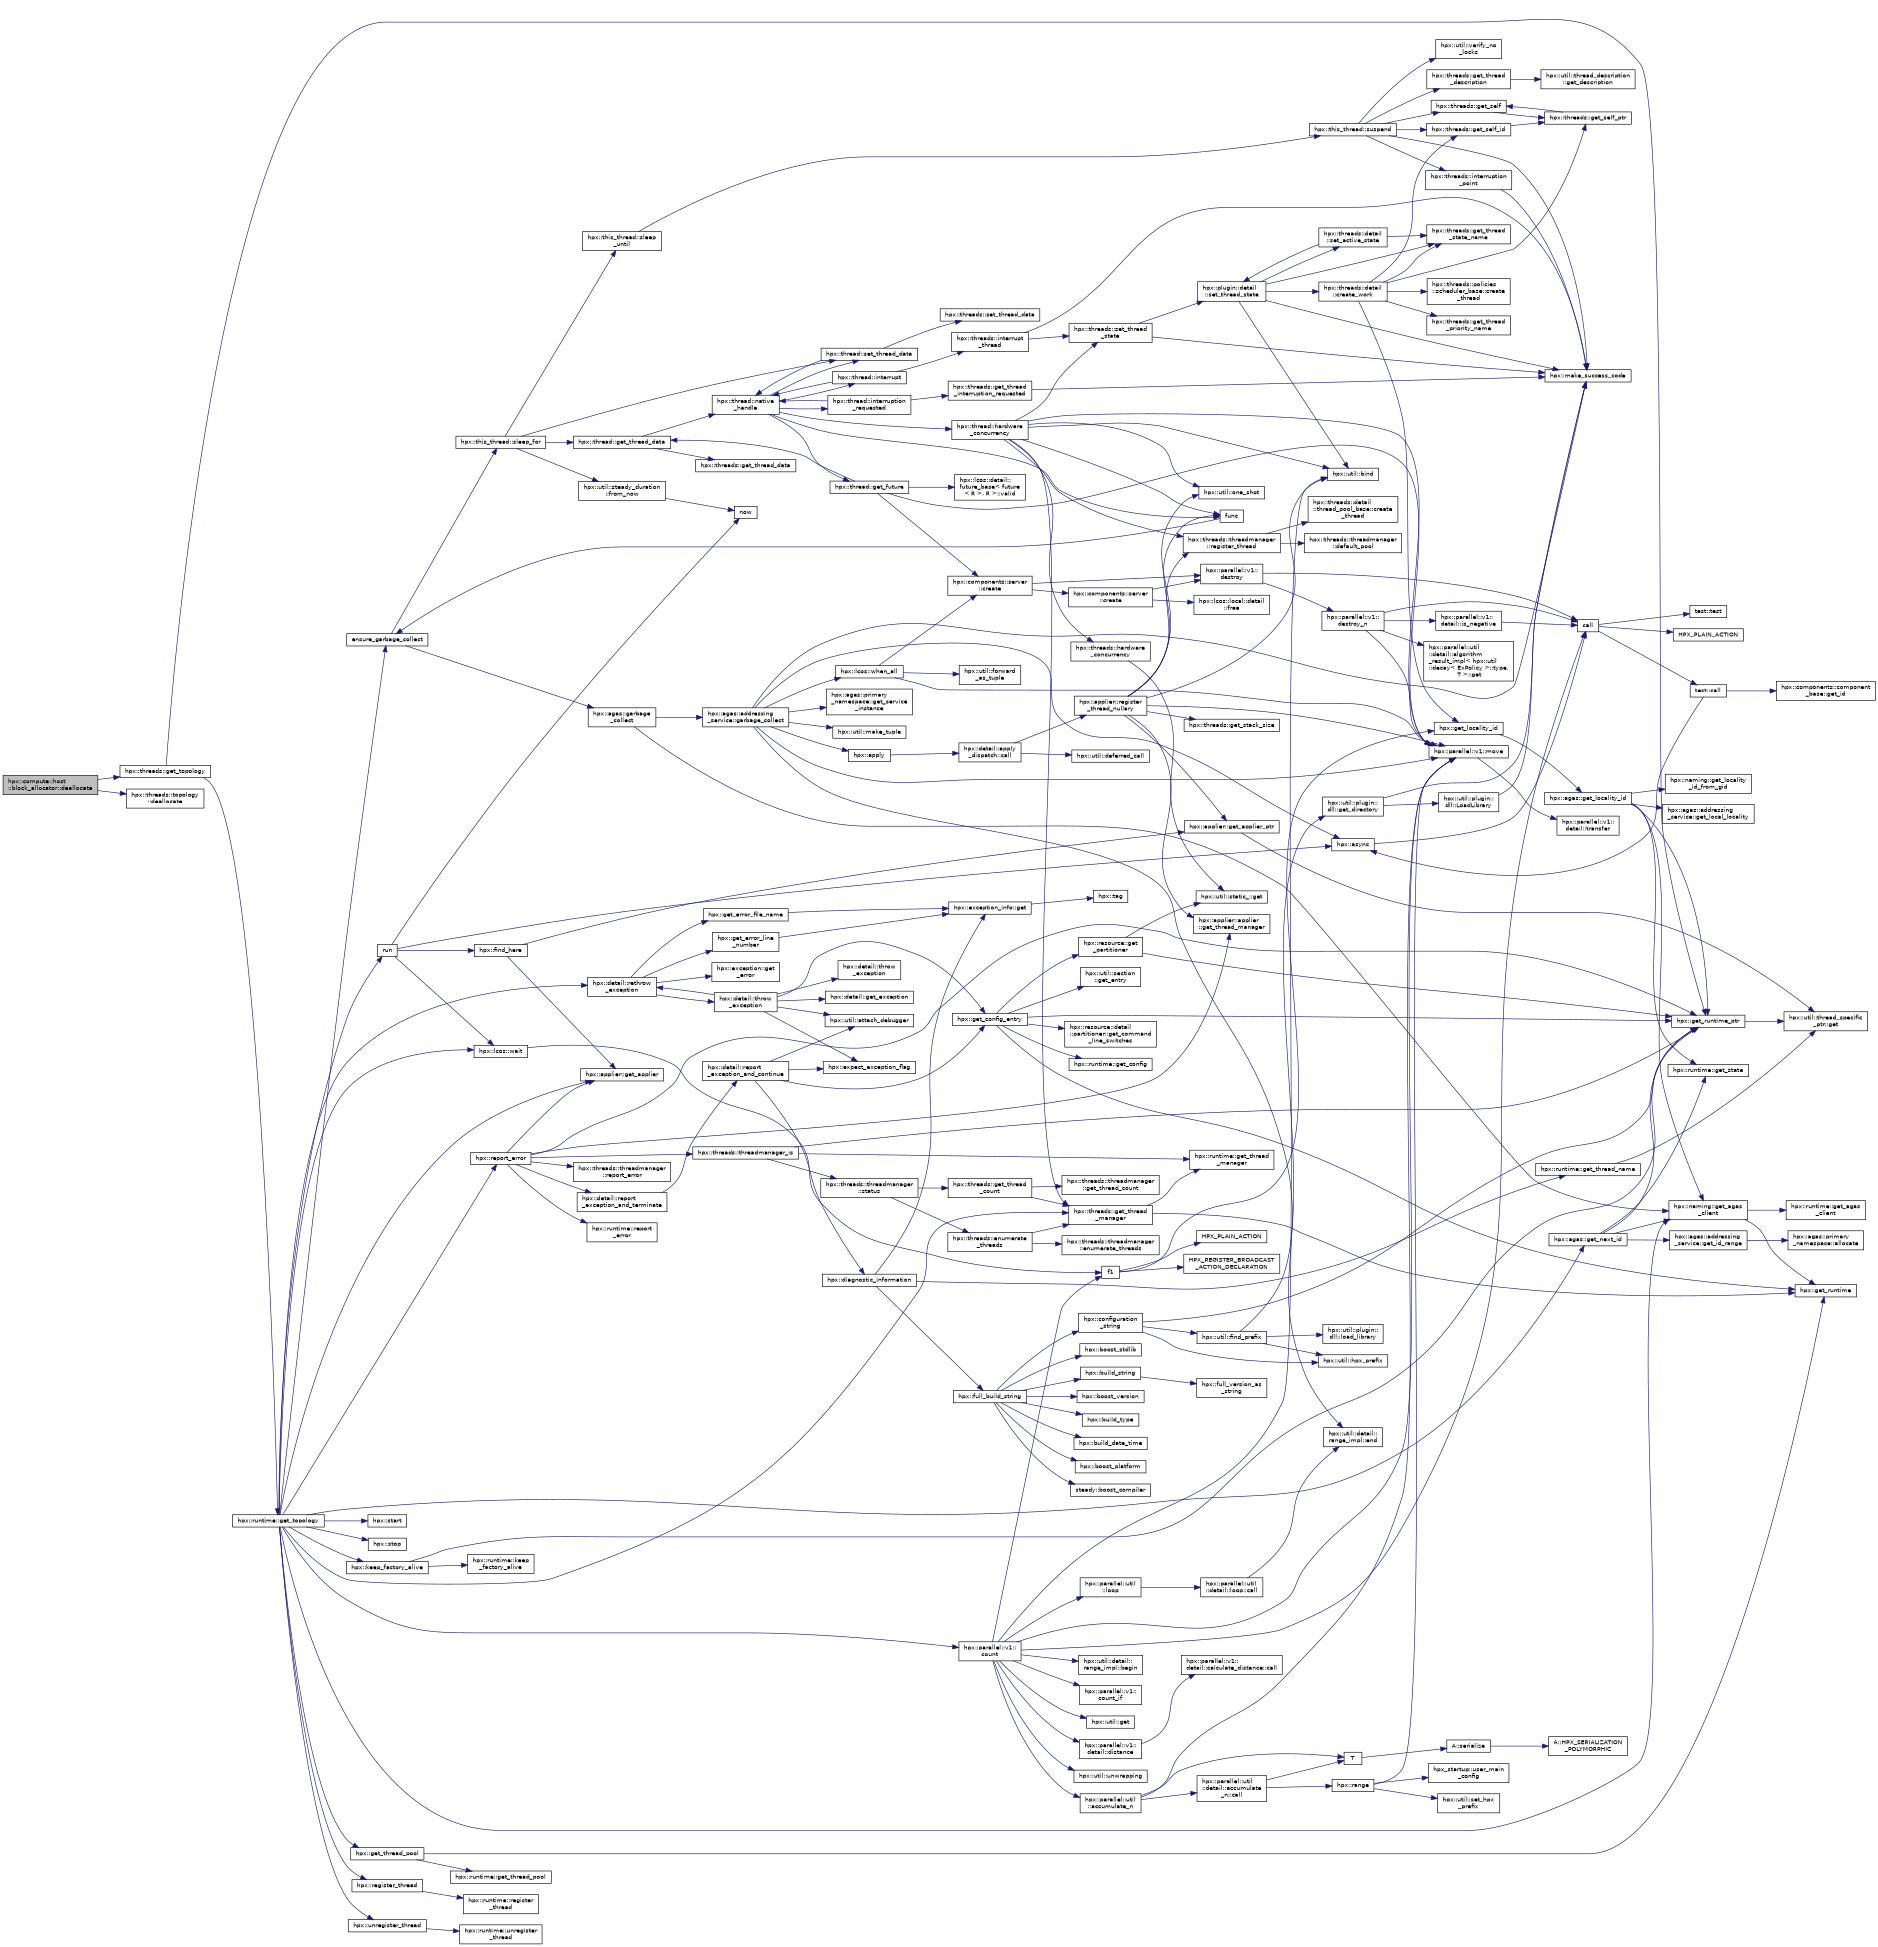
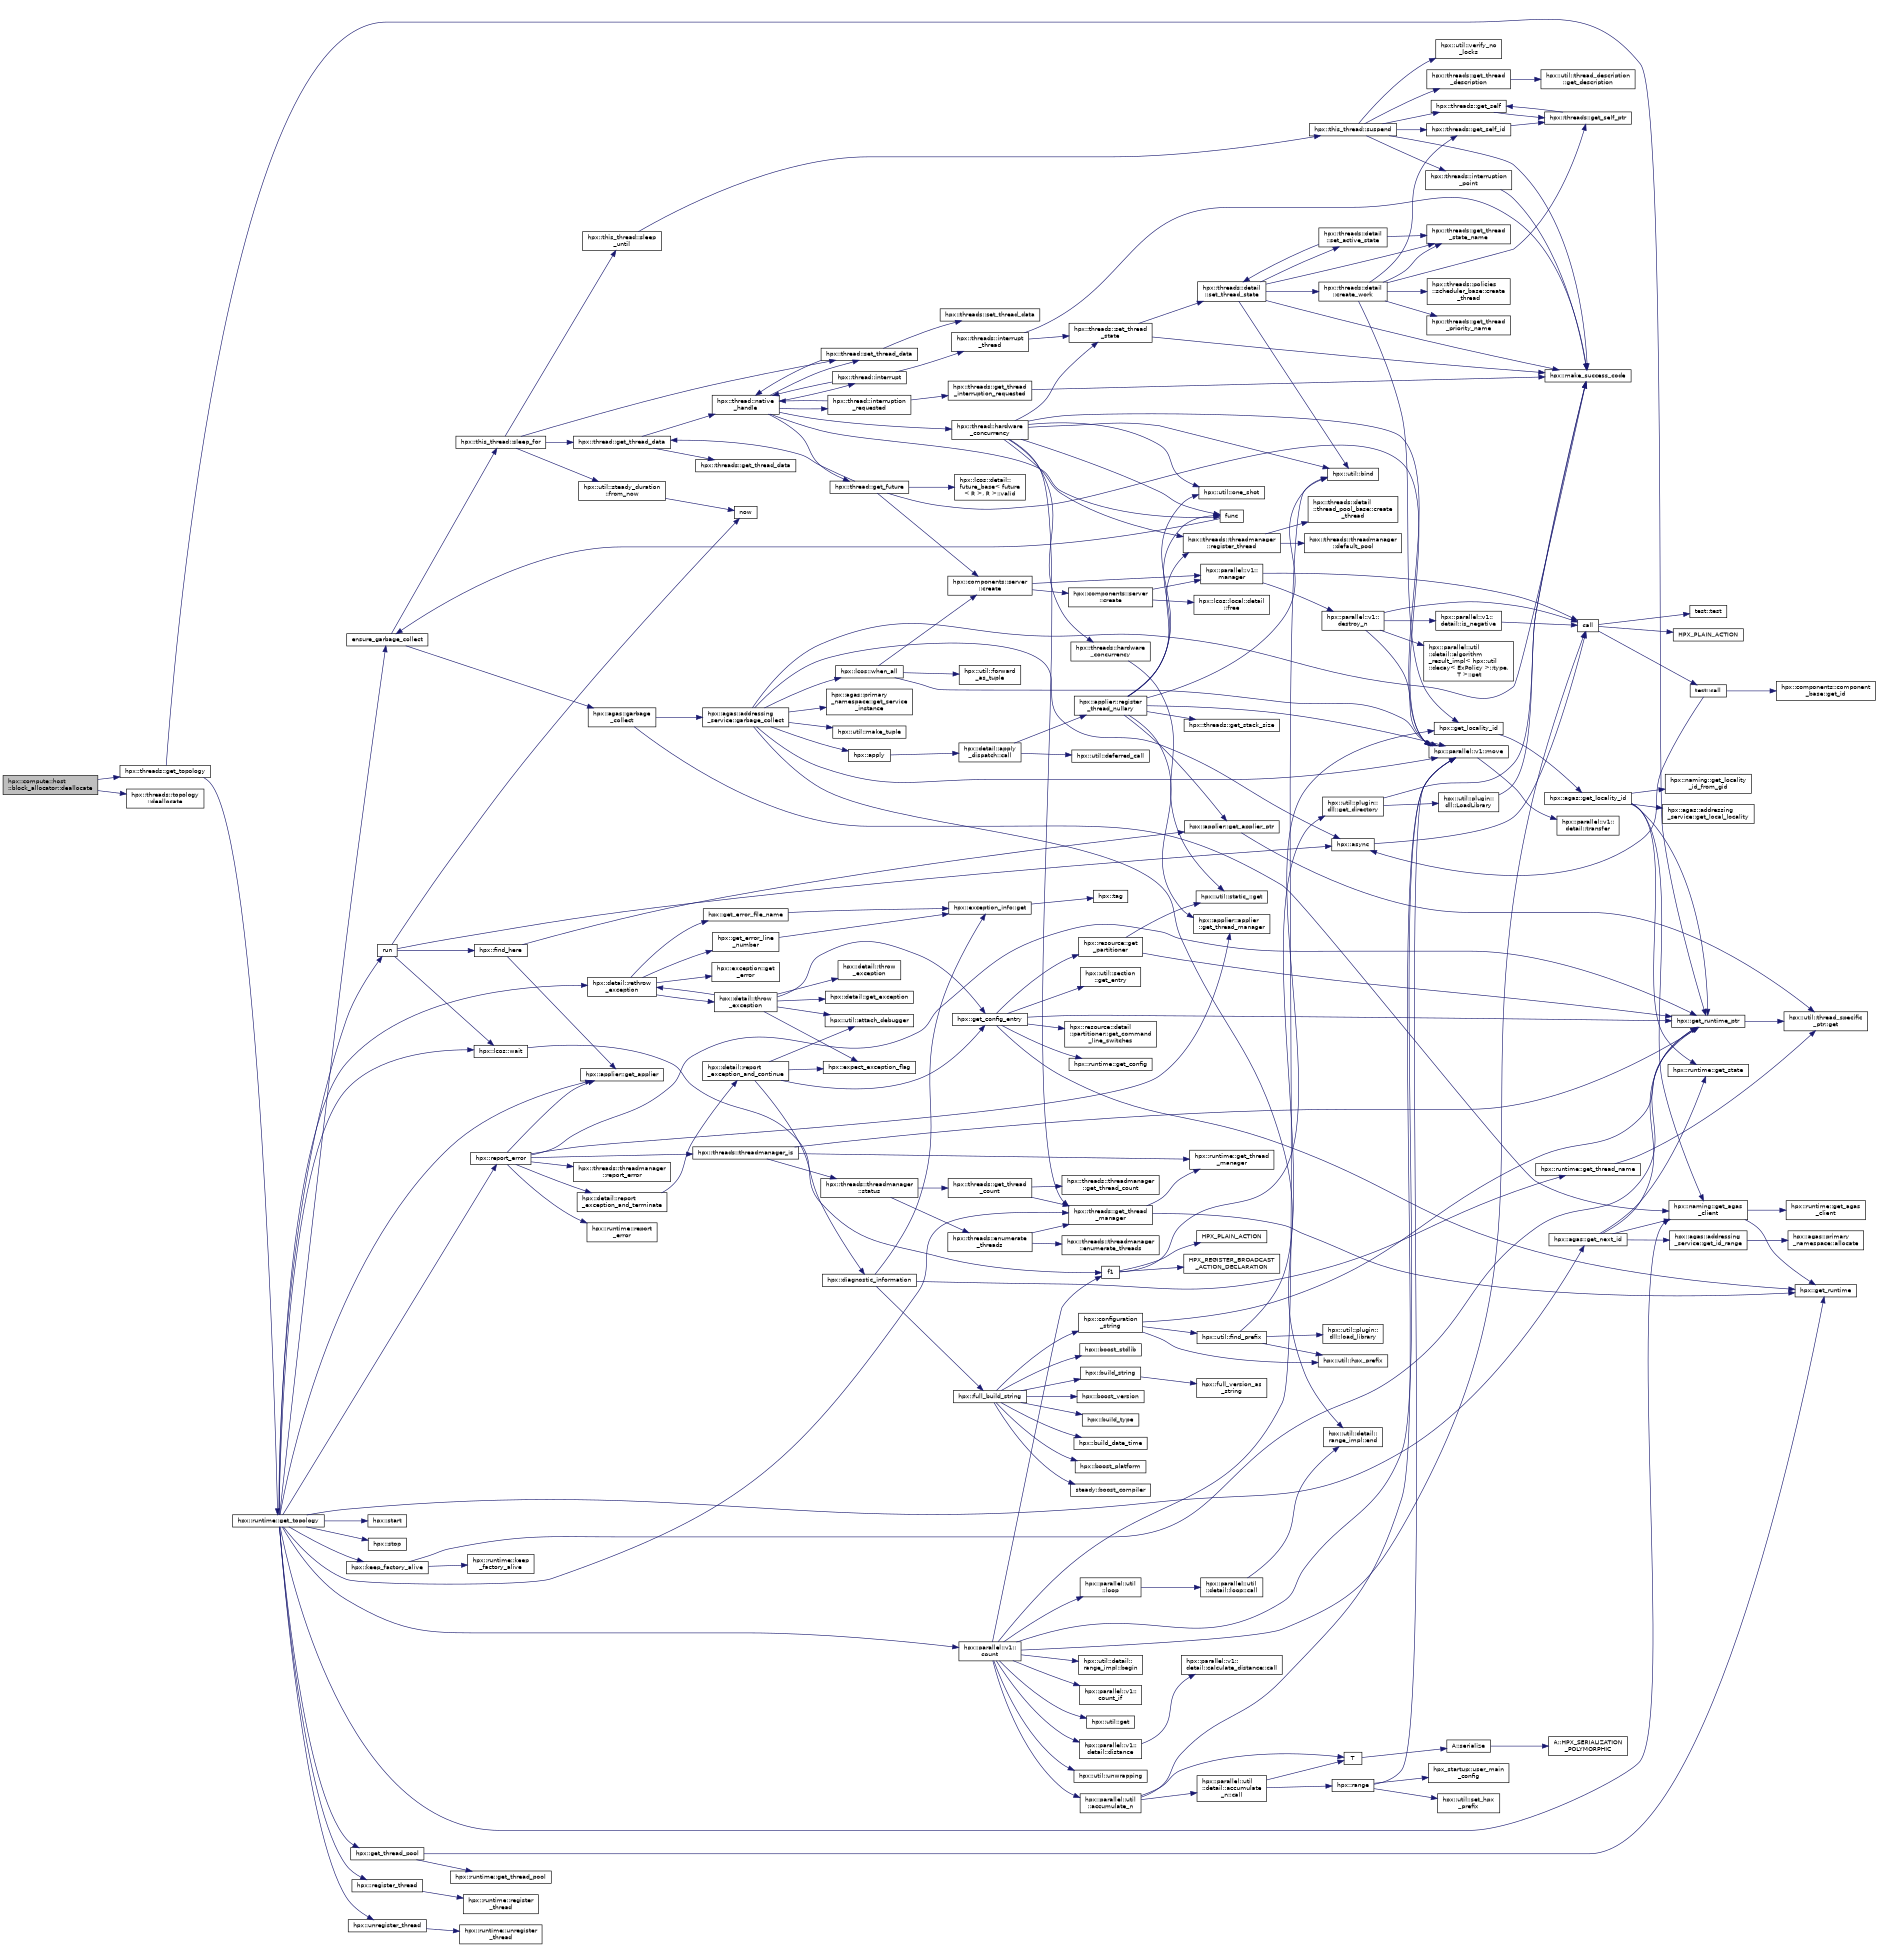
node "hpx::plugin::detail ::set_thread_state": label "hpx::plugin::detail ::set_thread_state" -> "hpx::threads::detail ::set_thread_state"
node "hpx::parallel::v1:: destroy": label "hpx::parallel::v1:: destroy" -> "hpx::parallel::v1:: manager"
